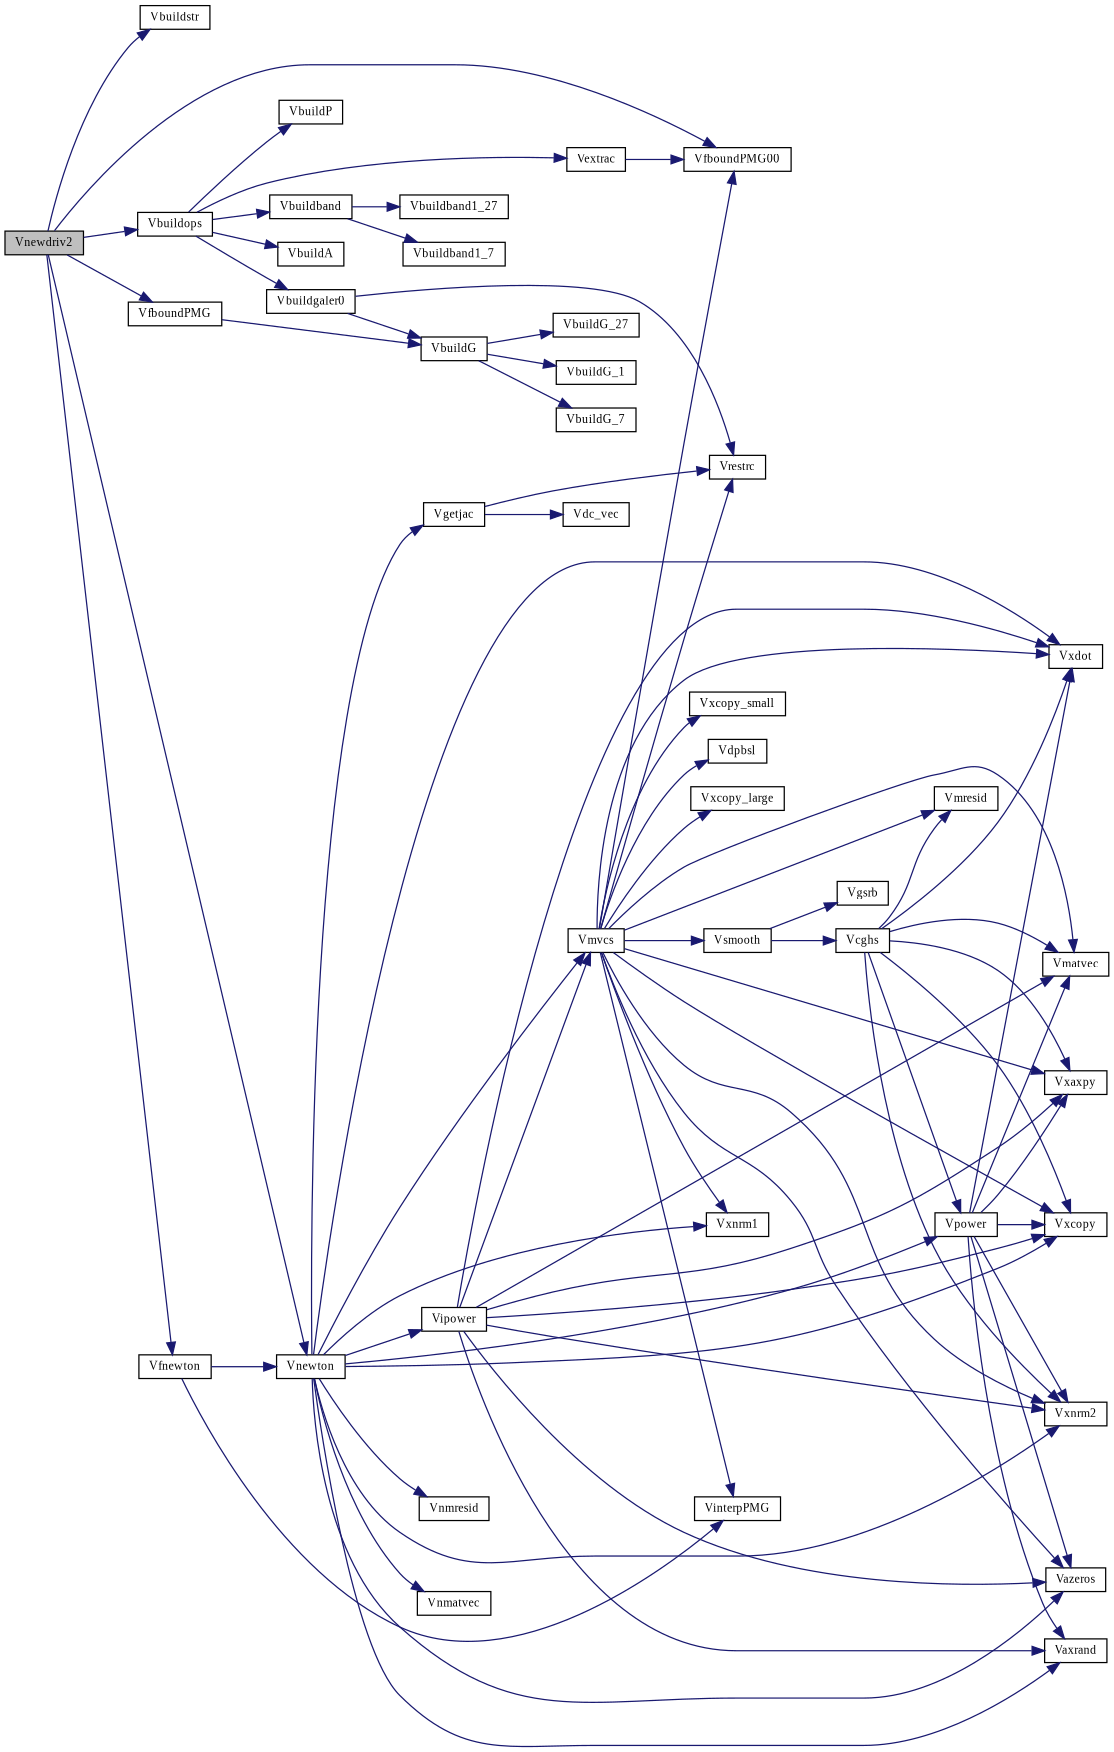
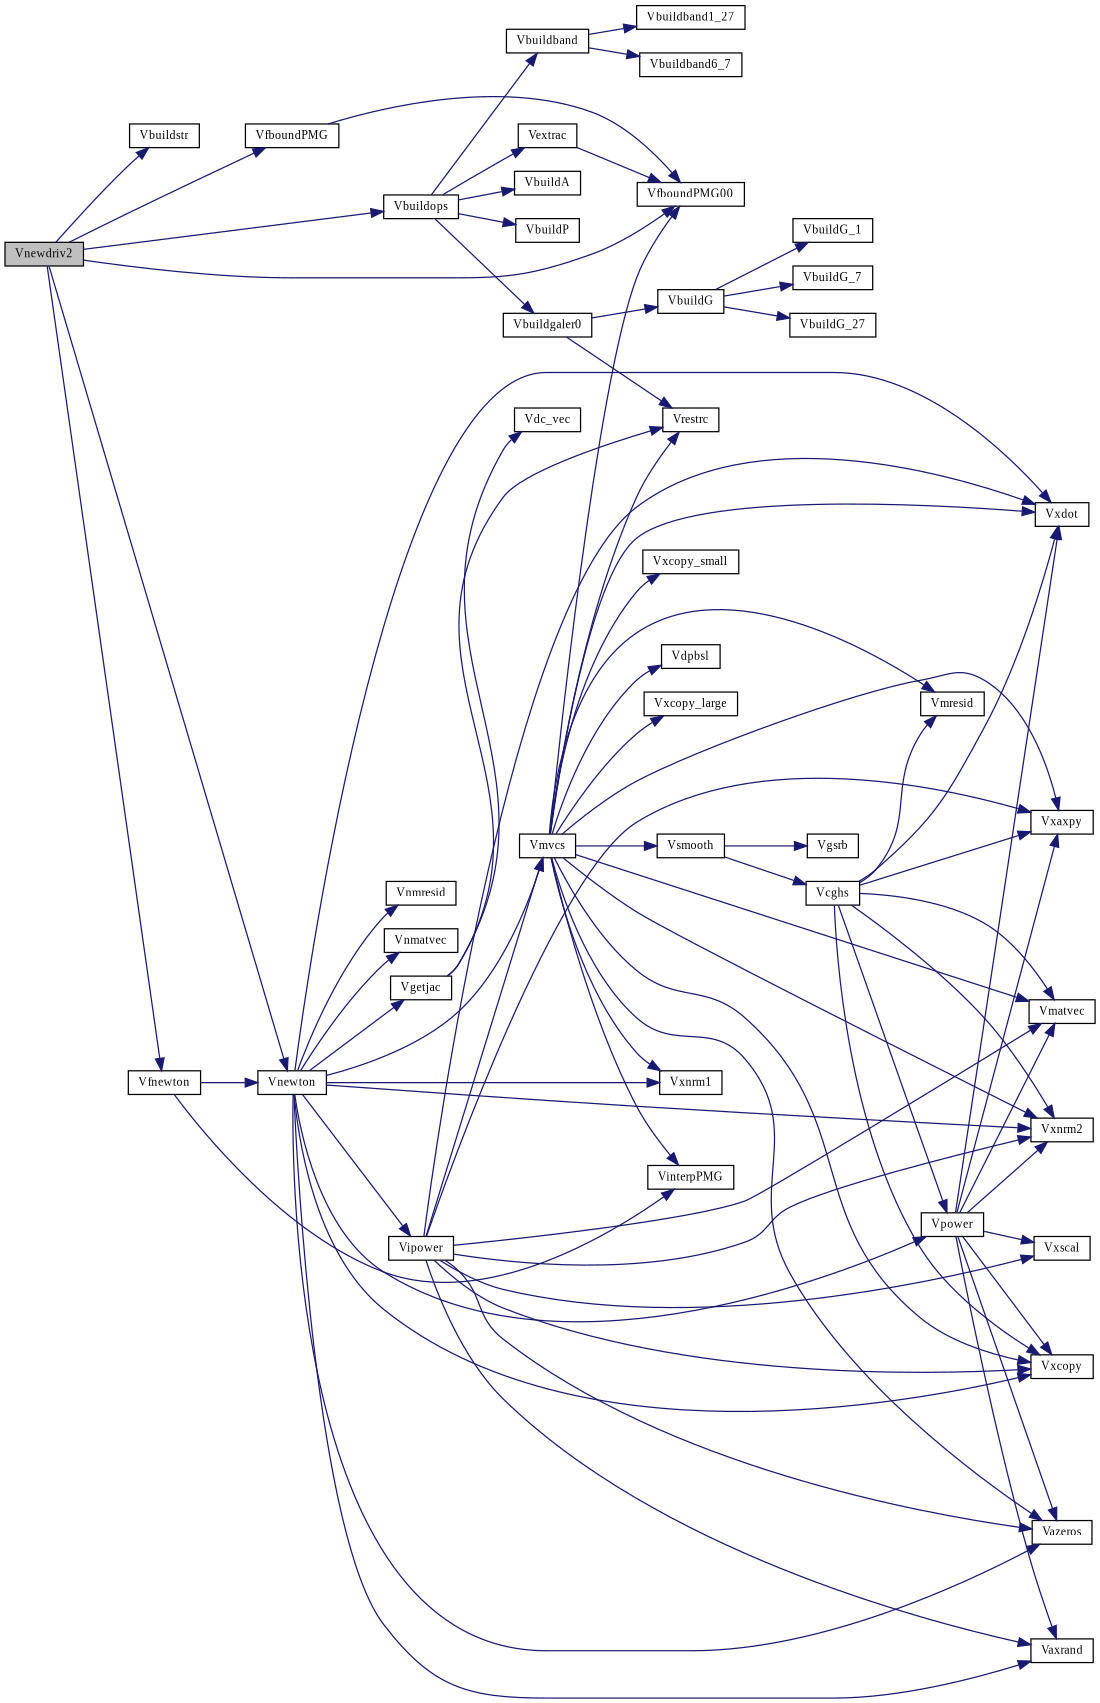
node "Vbuildband1_7": label "Vbuildband1_7" -> "Vbuildband6_7"
edge "VfboundPMG" -> "VbuildG": now "VfboundPMG" -> "VfboundPMG00"
node "Vxscal": added
